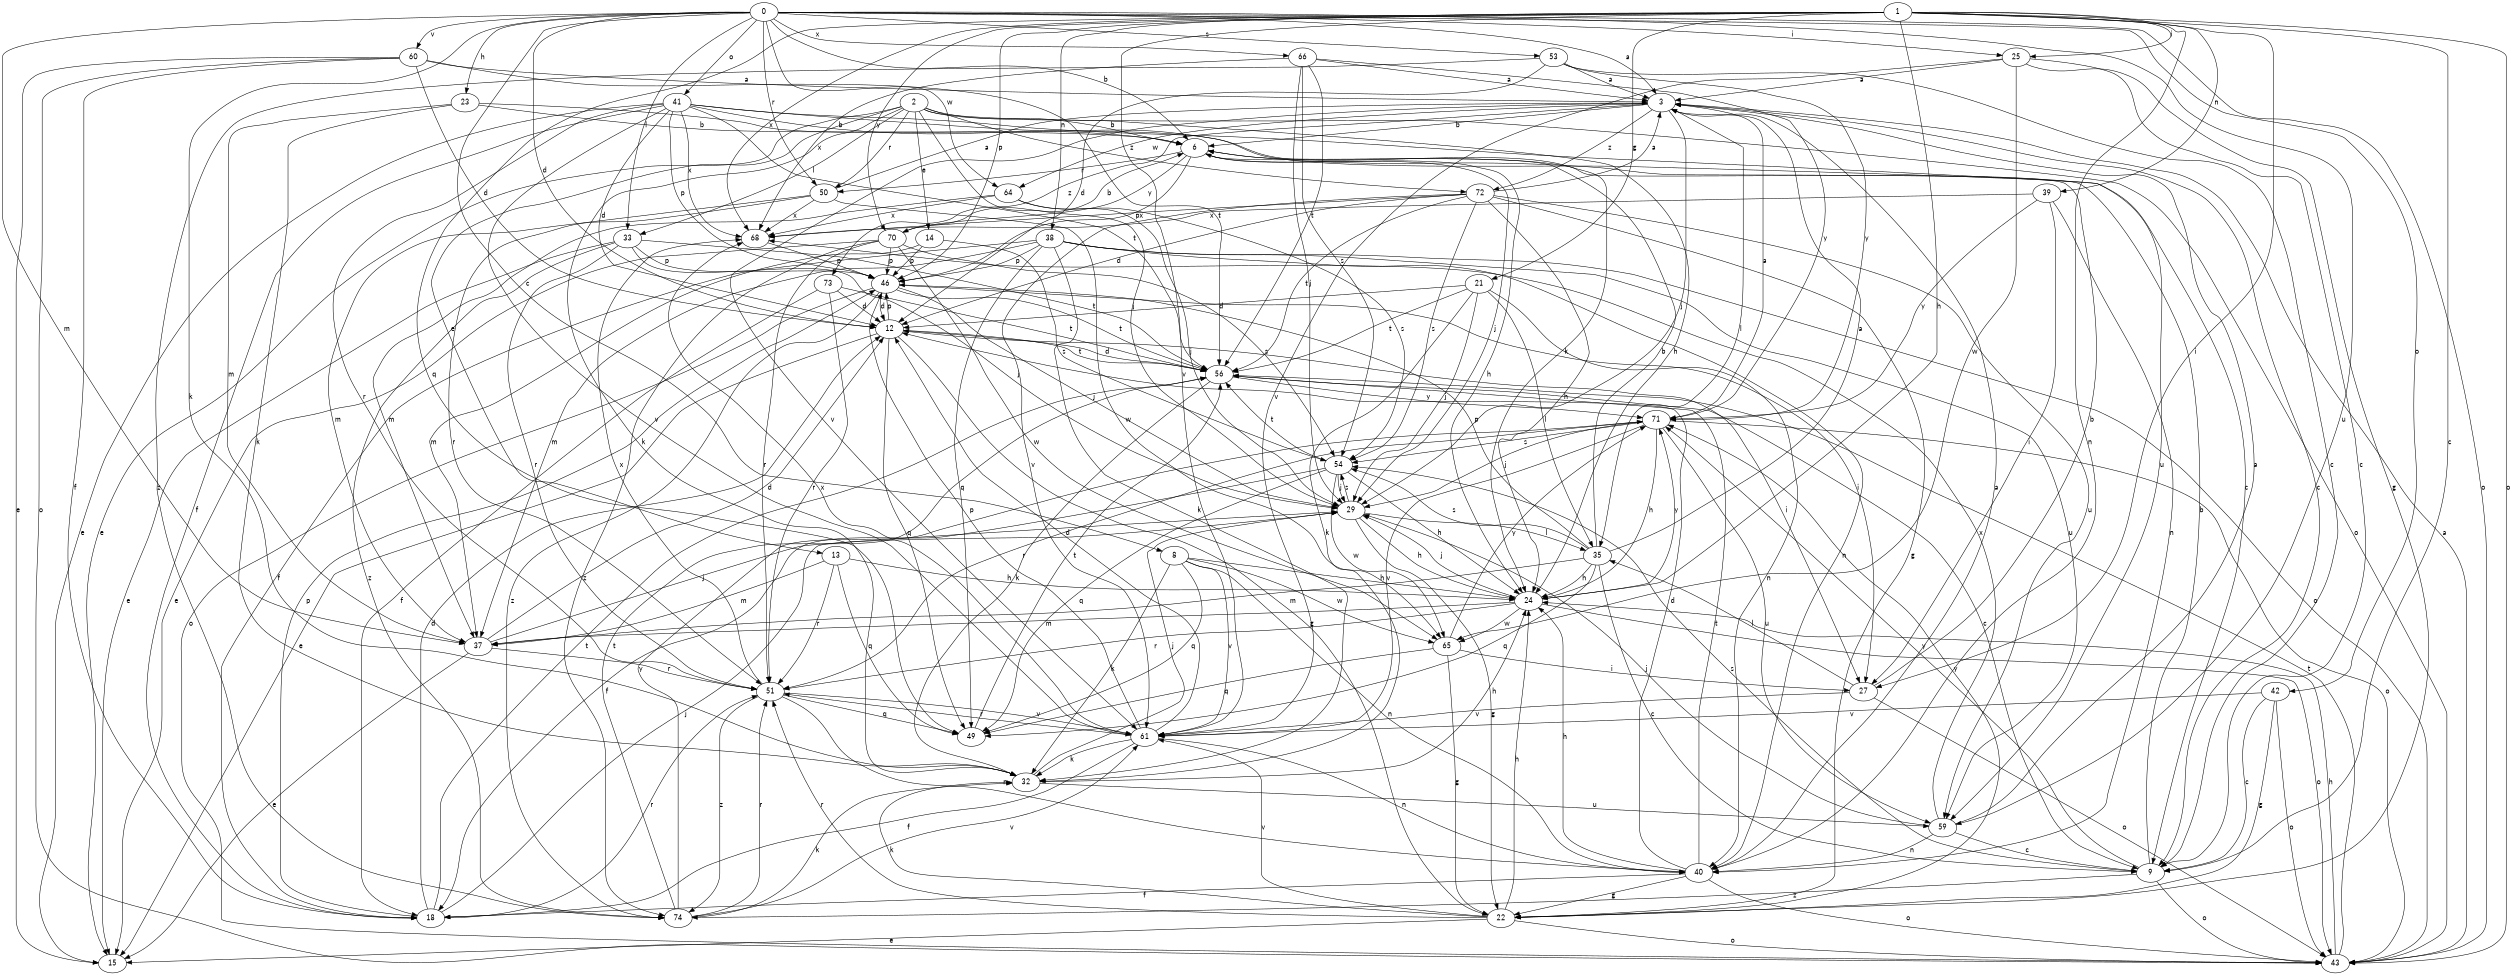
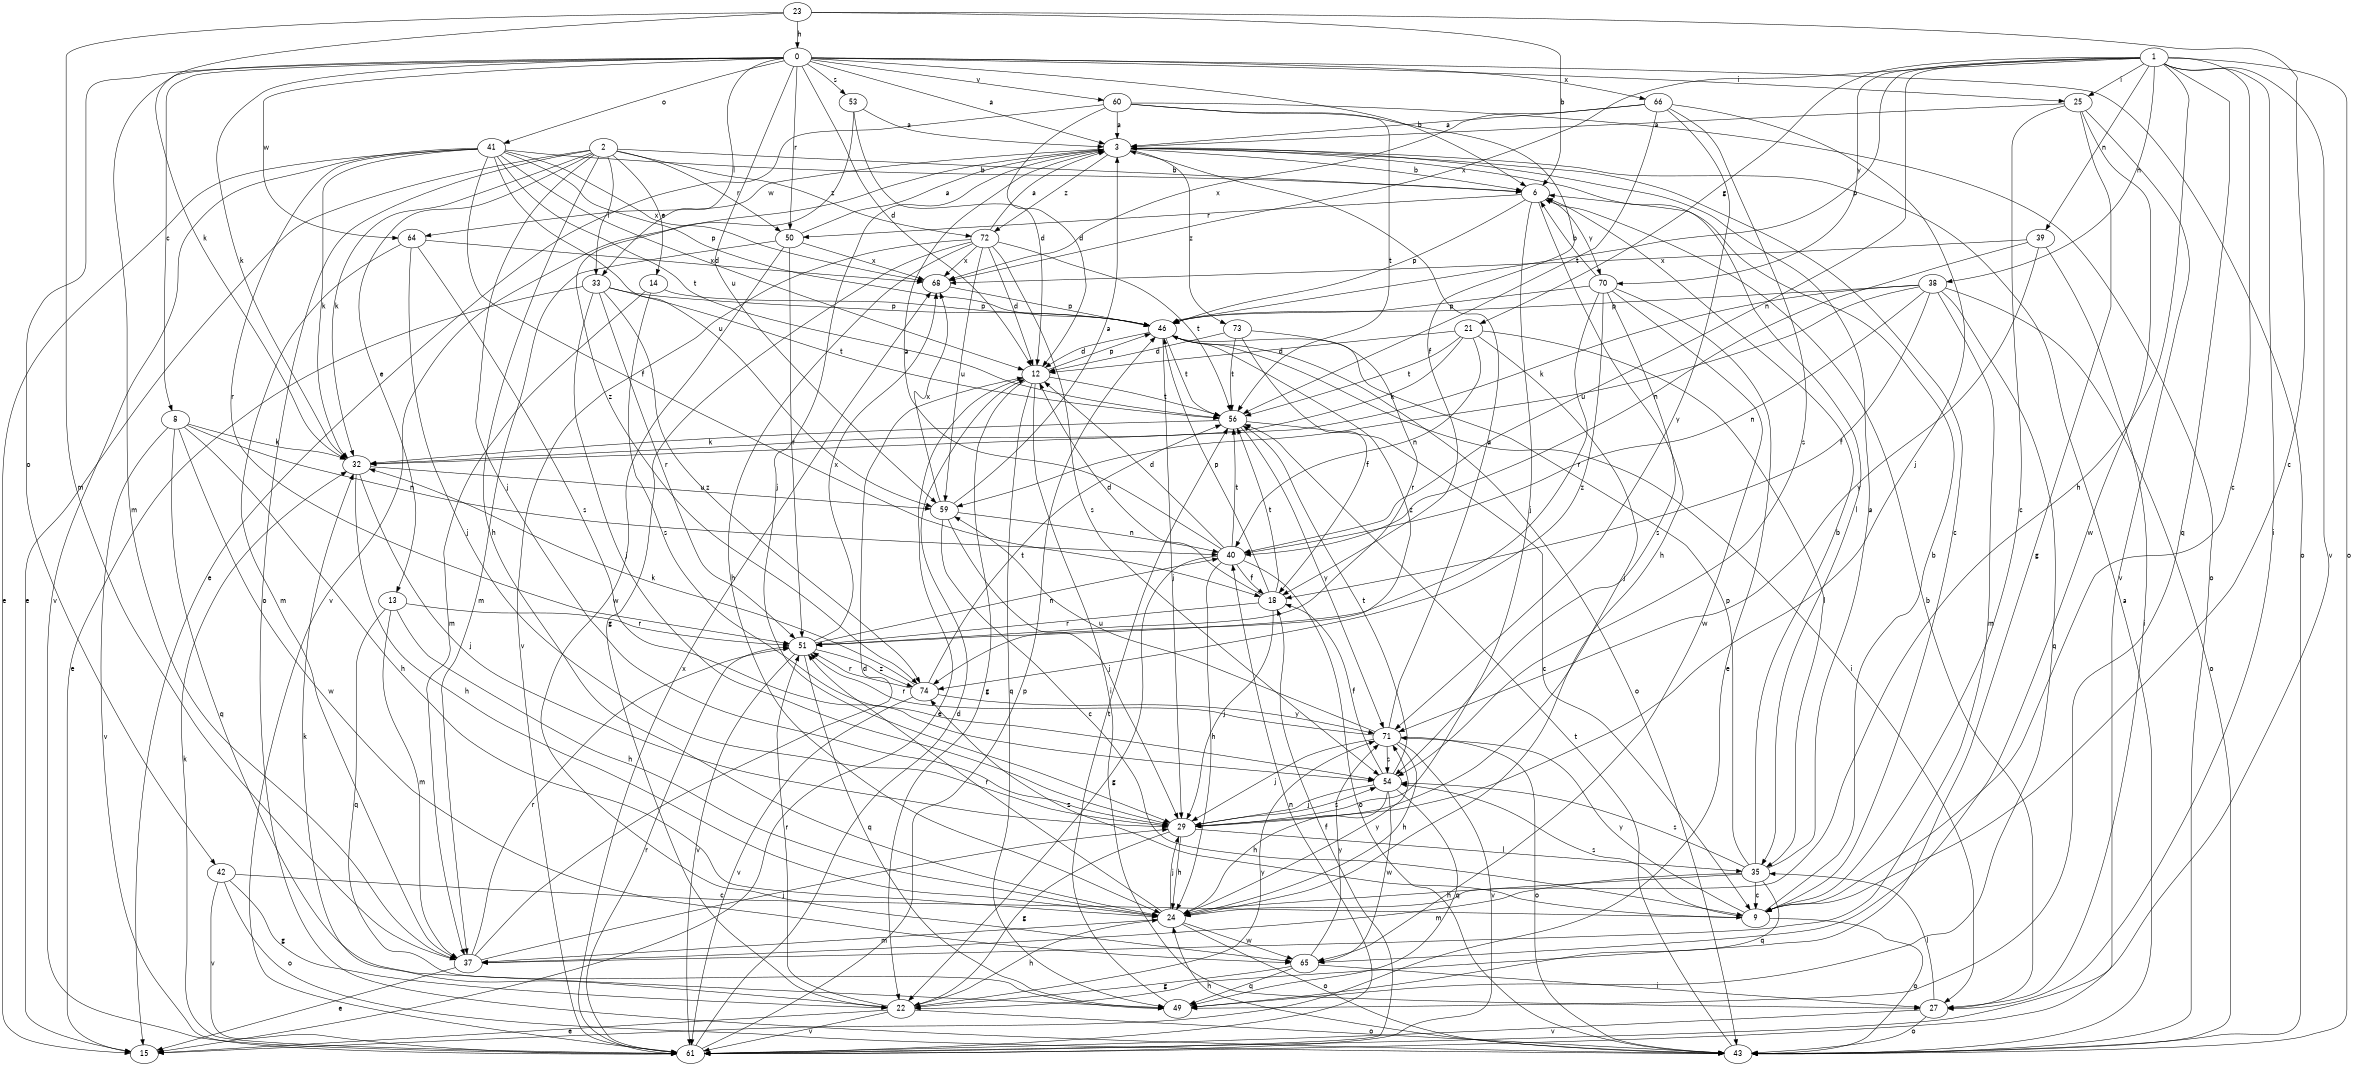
edge "0" -> "23": reversed
edge "41" -> "24": now "41" -> "32"
edge "53" -> "9": removed, label "c"
edge "53" -> "71": removed, label "y"
edge "56" -> "12": removed, label "d"
